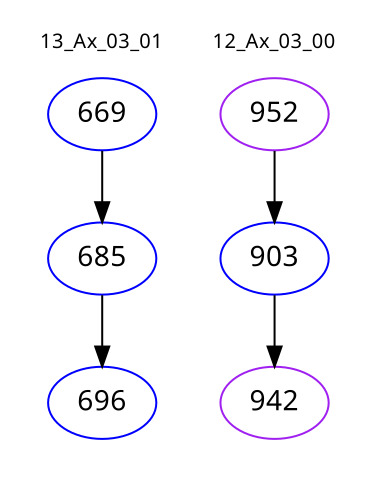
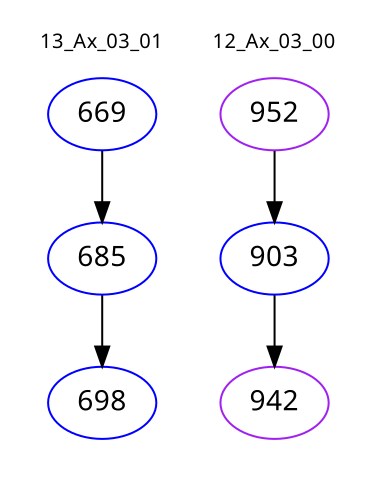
node "696": label "696" -> "698"
